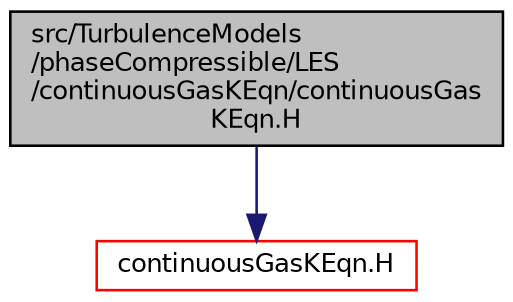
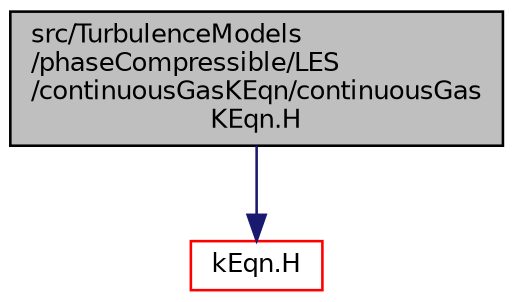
node "continuousGasKEqn.H": label "continuousGasKEqn.H" -> "kEqn.H"
